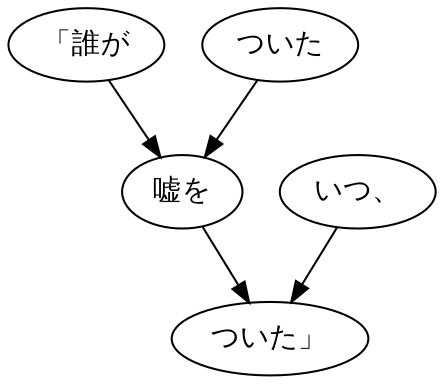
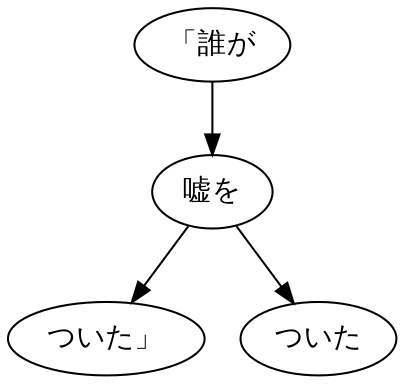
edge "ついた" -> "嘘を": reversed
node "いつ、": removed
